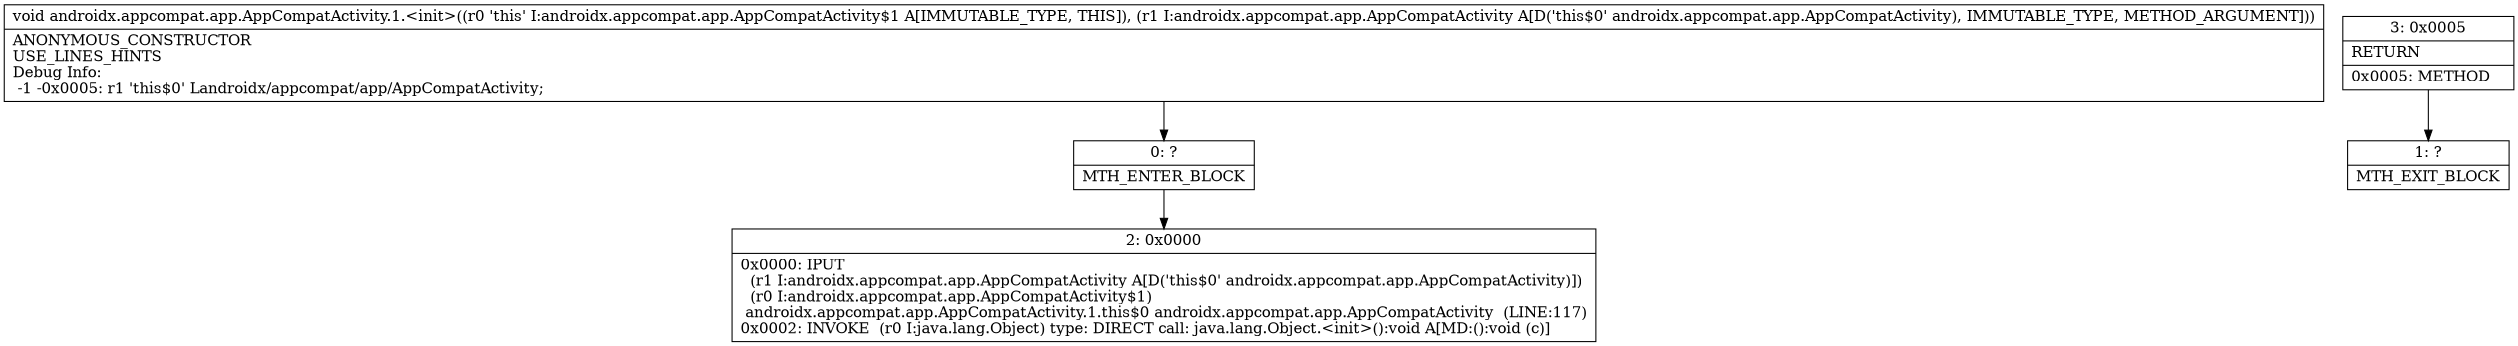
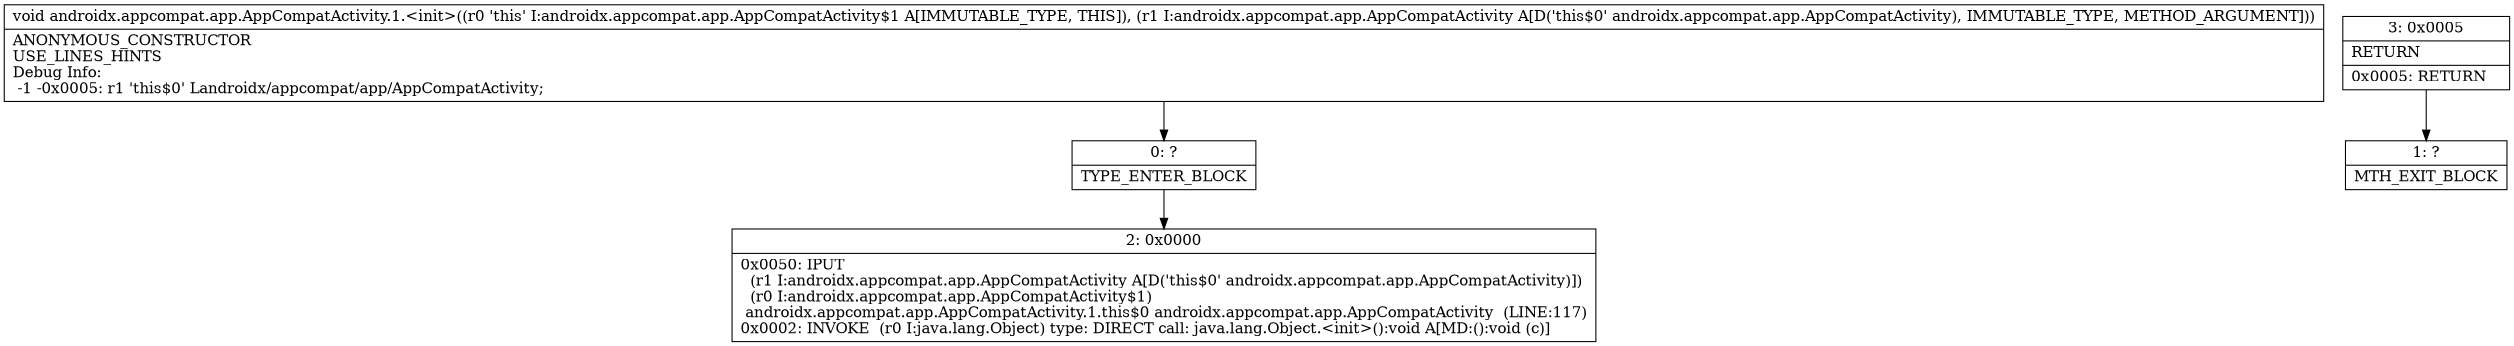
node "3: 0x0005": text "0x0005: METHOD" -> "0x0005: RETURN"
node "0: ?": text "MTH_ENTER_BLOCK" -> "TYPE_ENTER_BLOCK"
node "2: 0x0000": text "0x0000: IPUT" -> "0x0050: IPUT"
